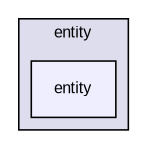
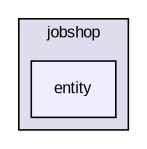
cluster "entity": label "entity" -> "jobshop"
